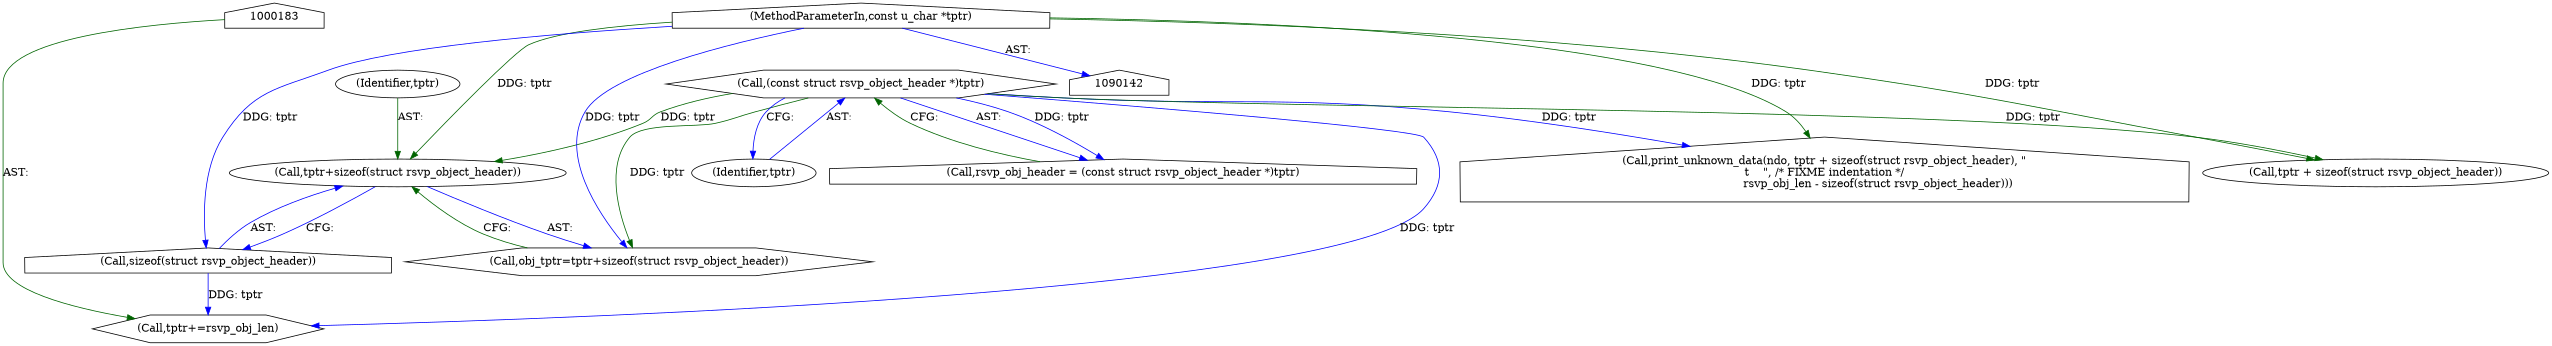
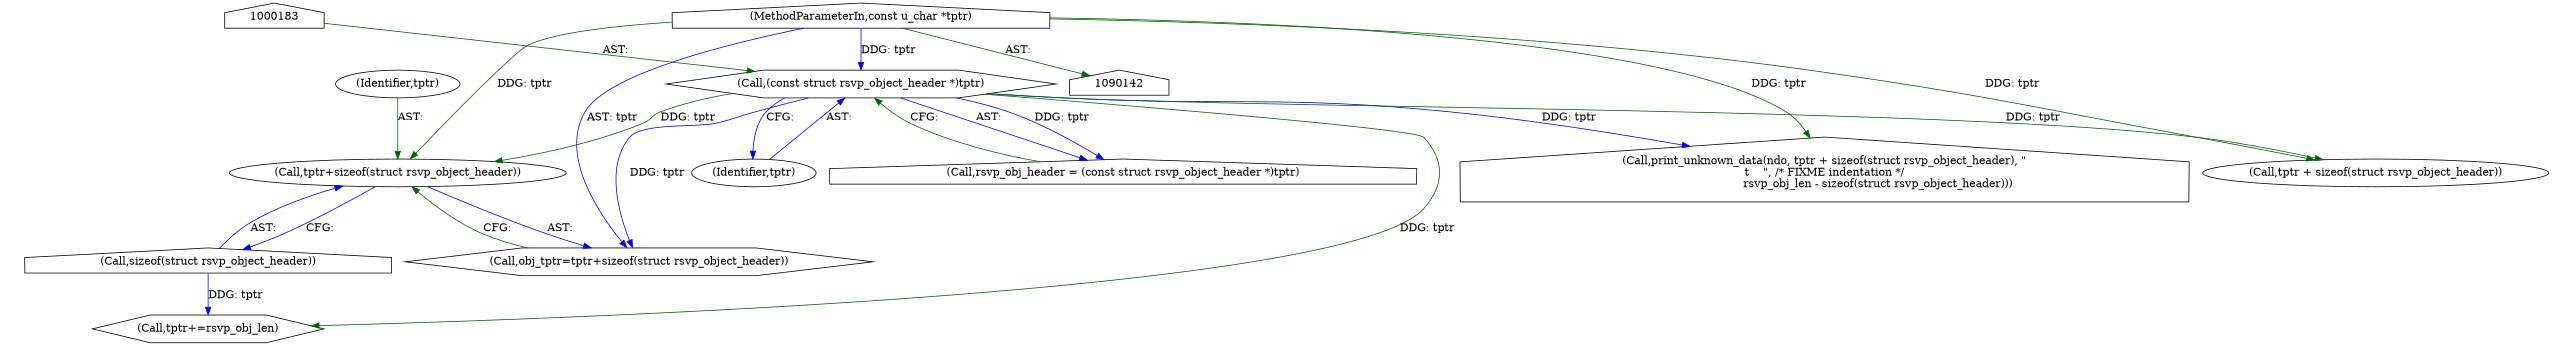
edge "(MethodParameterIn,const u_char *tptr)" -> "1090142": color blue -> darkgreen
edge "(MethodParameterIn,const u_char *tptr)" -> "(Call,sizeof(struct rsvp_object_header))": now "(MethodParameterIn,const u_char *tptr)" -> "(Call,(const struct rsvp_object_header *)tptr)"
edge "(MethodParameterIn,const u_char *tptr)" -> "(Call,obj_tptr=tptr+sizeof(struct rsvp_object_header))": label "DDG: tptr" -> "AST: tptr"
edge "1000183" -> "(Call,tptr+=rsvp_obj_len)": now "1000183" -> "(Call,(const struct rsvp_object_header *)tptr)"
edge "(Call,(const struct rsvp_object_header *)tptr)" -> "(Call,obj_tptr=tptr+sizeof(struct rsvp_object_header))": color darkgreen -> blue
edge "(Call,(const struct rsvp_object_header *)tptr)" -> "(Call,tptr+=rsvp_obj_len)": color blue -> darkgreen
